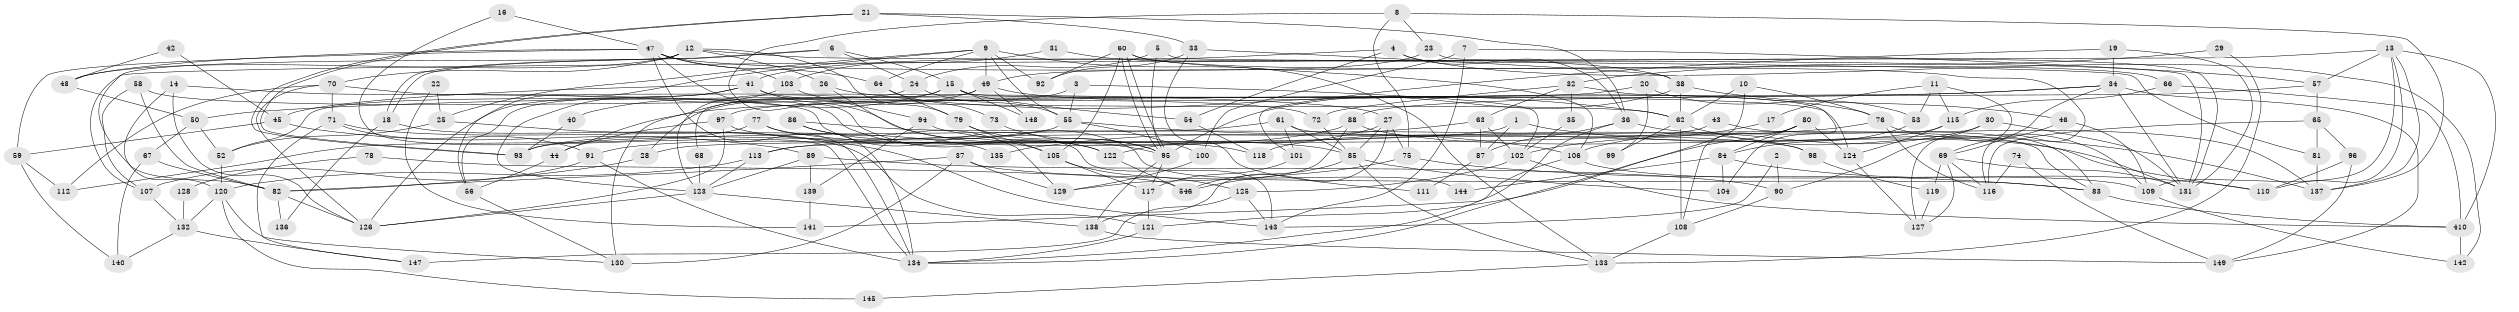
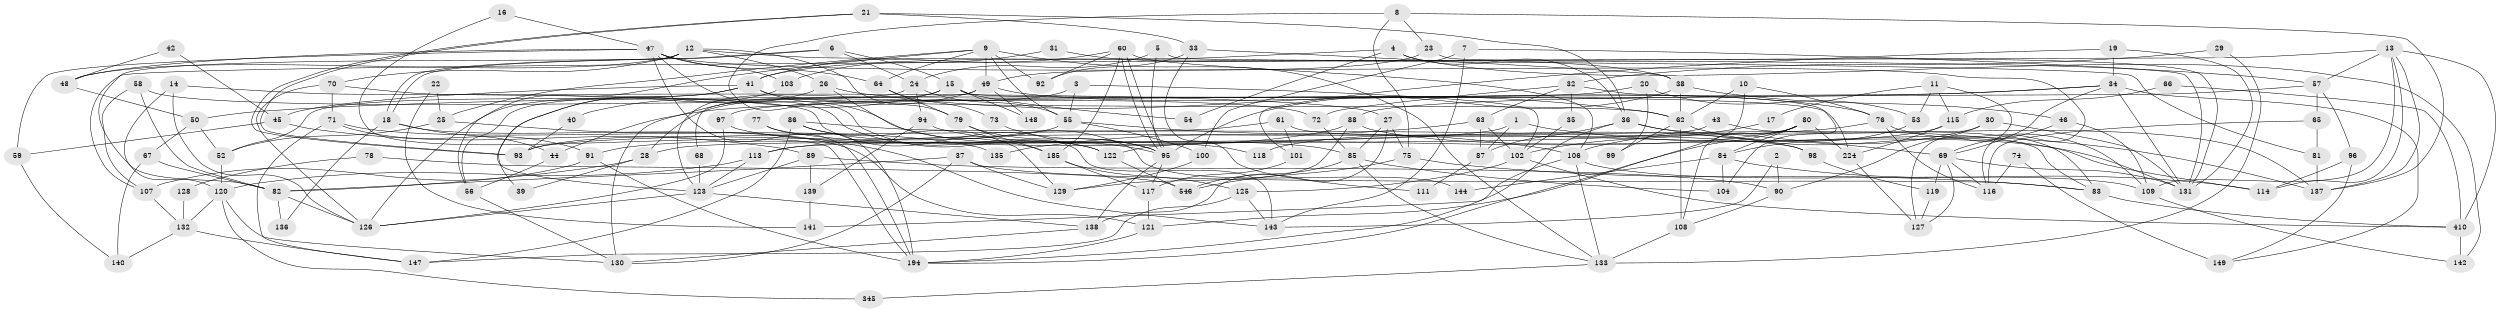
edge "60" -- "66": now "60" -- "41"
edge "103" -- "94": now "24" -- "94"
edge "97" -- "44": now "18" -- "44"
edge "54" -- "118": removed
edge "61" -- "85": removed
edge "65" -- "96": now "57" -- "96"
edge "36" -- "69": added
edge "27" -- "122": now "80" -- "122"
node "105": label "105" -> "185"
node "124": label "124" -> "224"
node "112": removed
node "39": added
node "110": label "110" -> "114"
edge "106" -- "133": added
edge "86" -- "147": added
edge "138" -- "149": now "138" -- "130"
node "134": label "134" -> "194"
node "145": label "145" -> "345"
